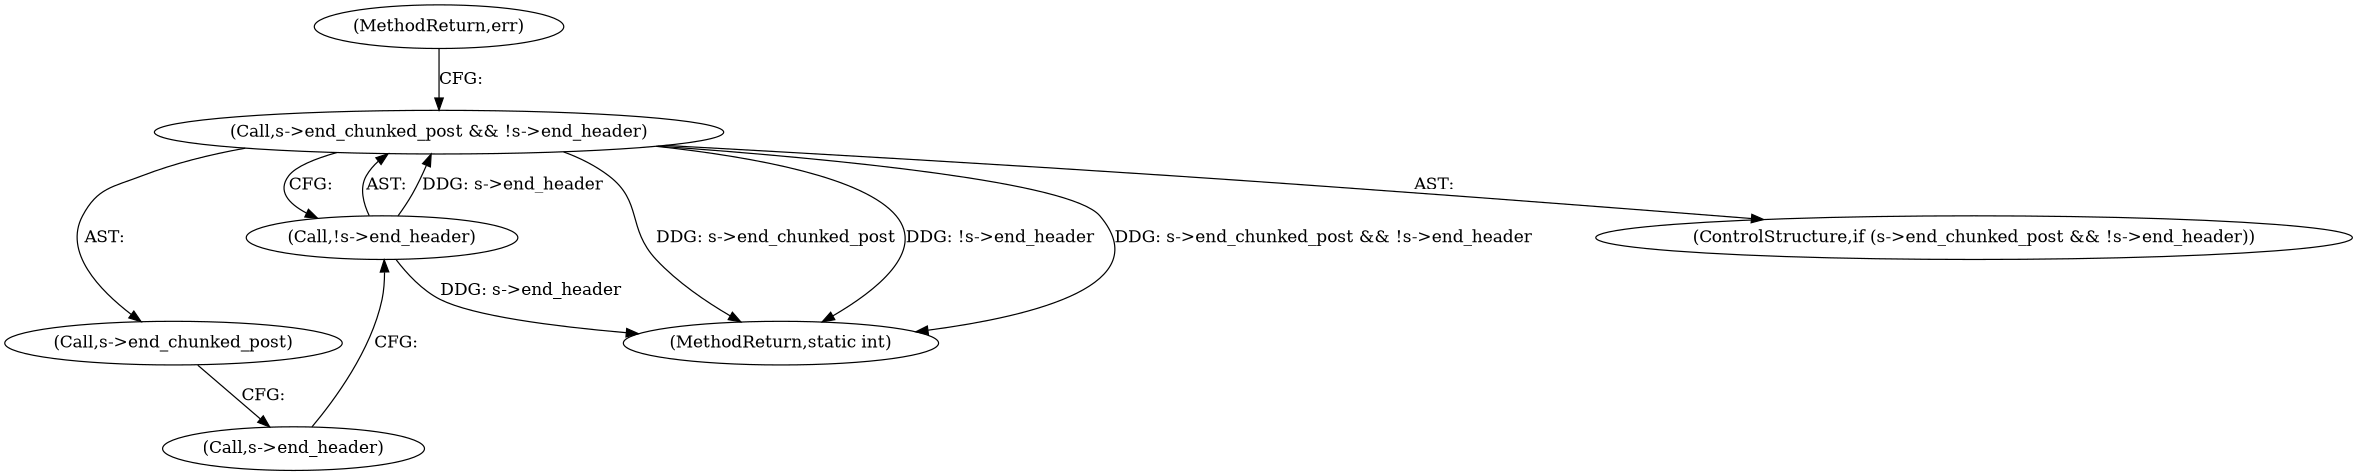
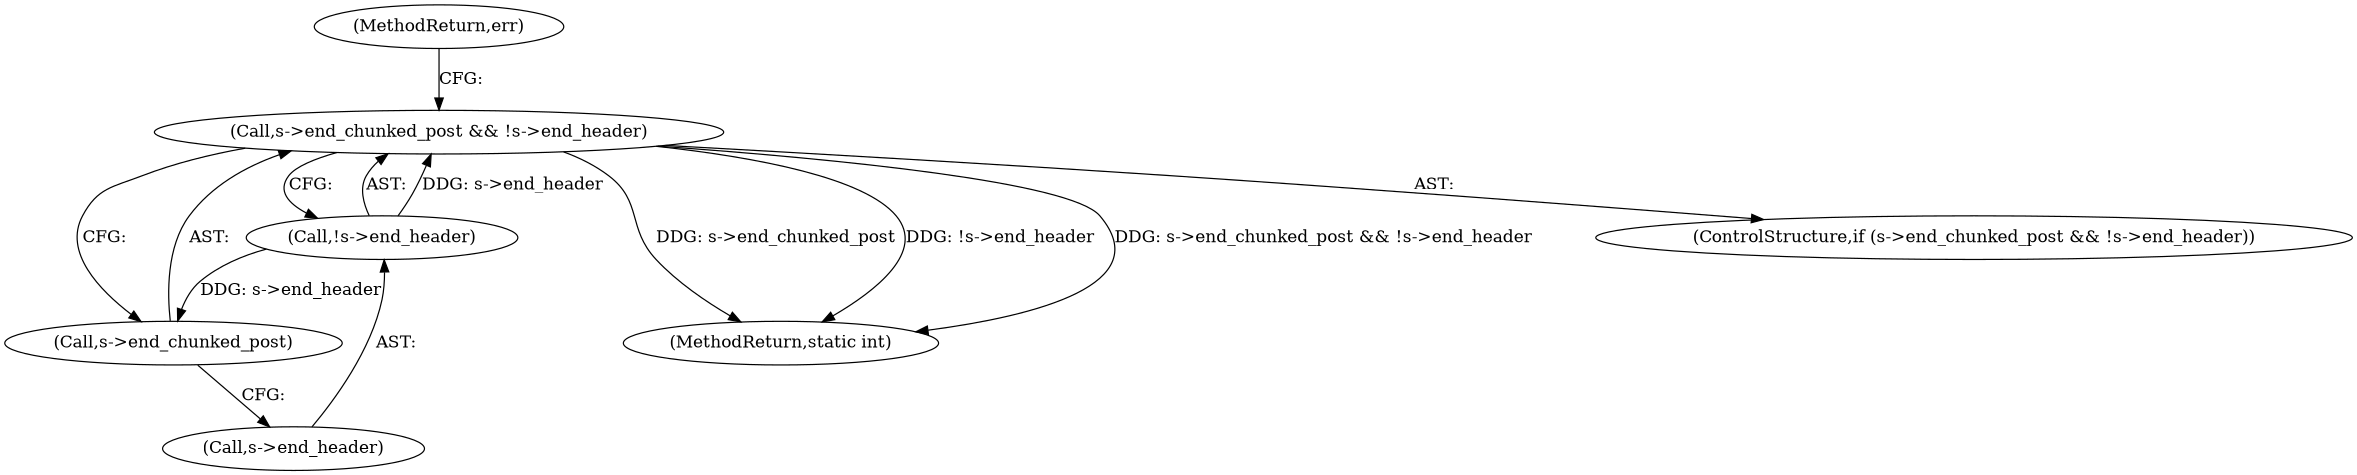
edge "(Call,s->end_chunked_post)" -> "(Call,s->end_chunked_post && !s->end_header)": added, label "AST:"
edge "(Call,s->end_chunked_post && !s->end_header)" -> "(Call,s->end_chunked_post)": label "AST: " -> "CFG: "
edge "(Call,!s->end_header)" -> "(MethodReturn,static int)": now "(Call,!s->end_header)" -> "(Call,s->end_chunked_post)"
edge "(Call,s->end_header)" -> "(Call,!s->end_header)": label "CFG: " -> "AST: "
